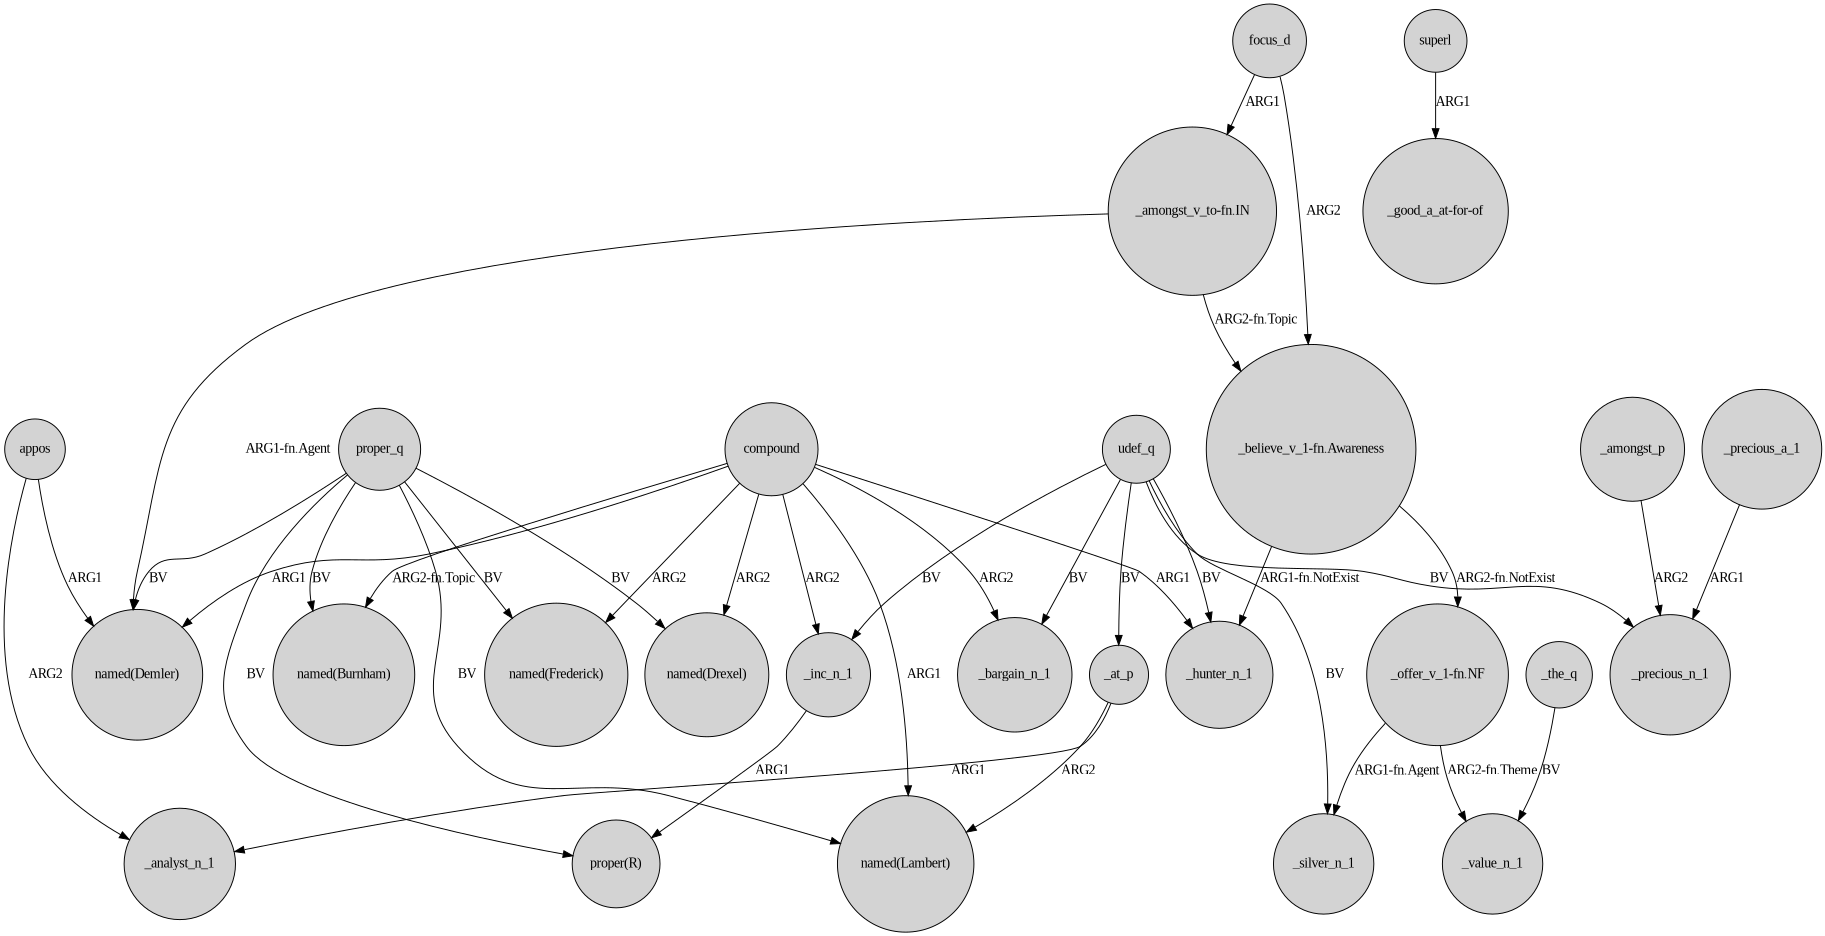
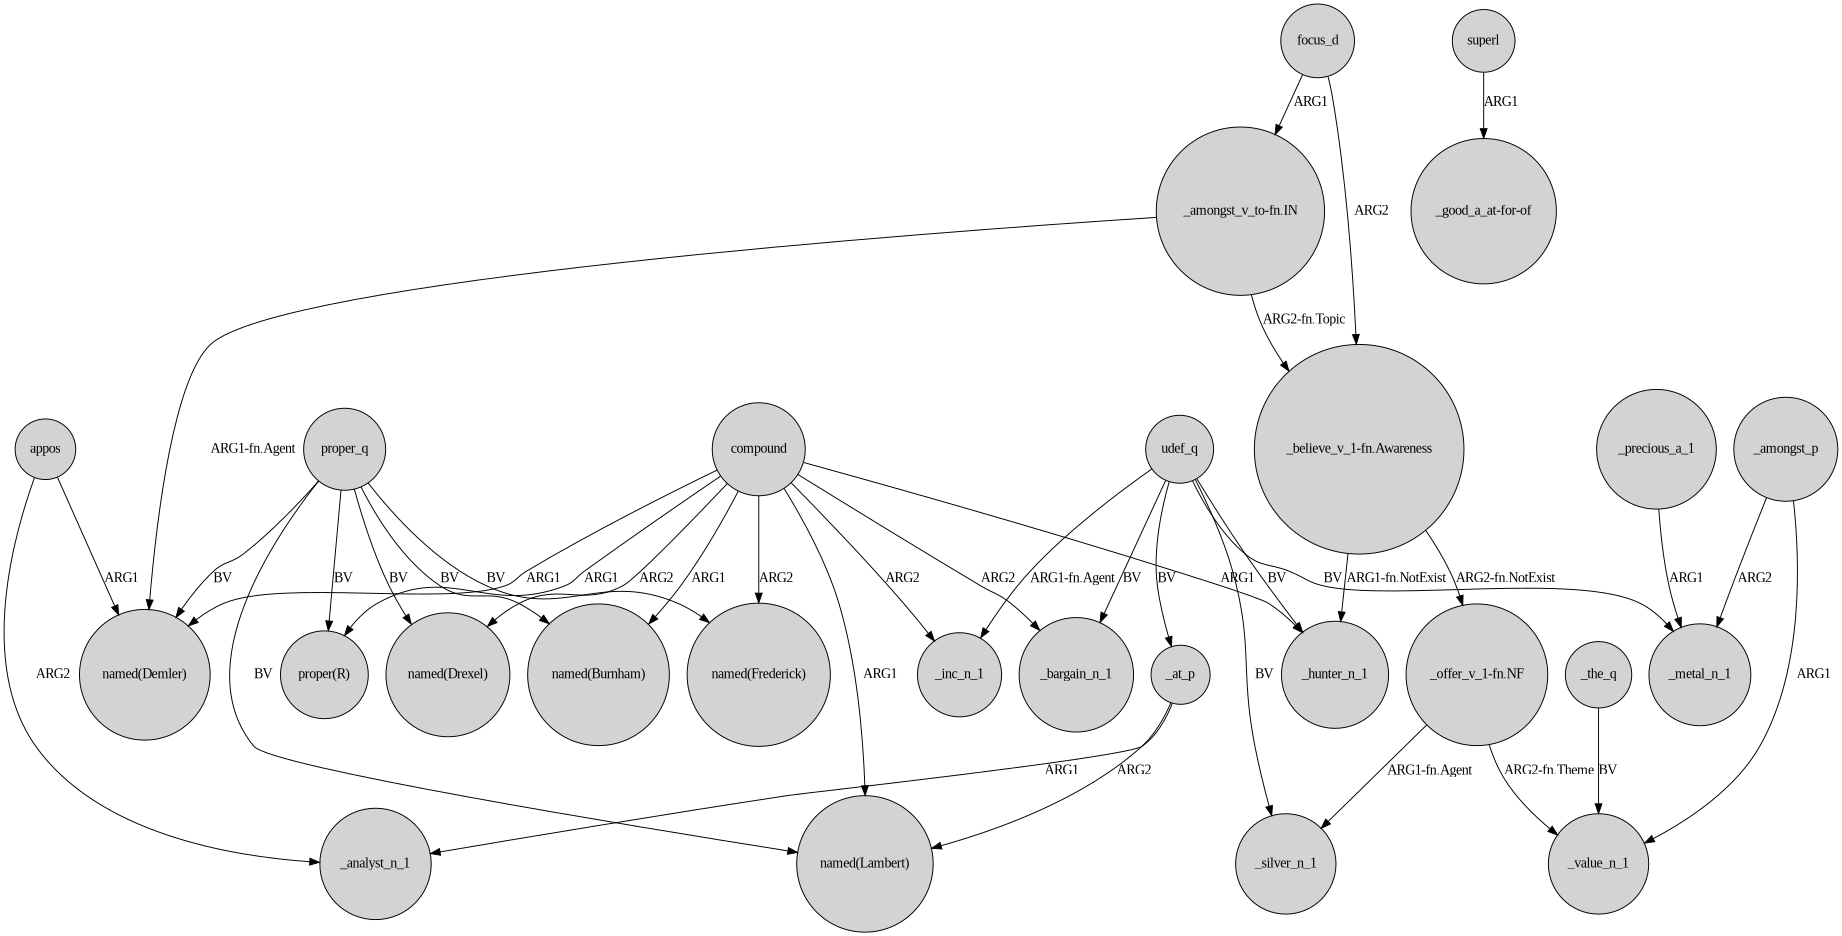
edge "compound" -> "named(Burnham)": label "ARG2-fn.Topic" -> "ARG1"
edge "udef_q" -> "_inc_n_1": label "BV" -> "ARG1-fn.Agent"
node "_precious_n_1": label "_precious_n_1" -> "_metal_n_1"
edge "_amongst_p" -> "_value_n_1": added, label "ARG1"
edge "_inc_n_1" -> "proper(R)": now "compound" -> "proper(R)"
